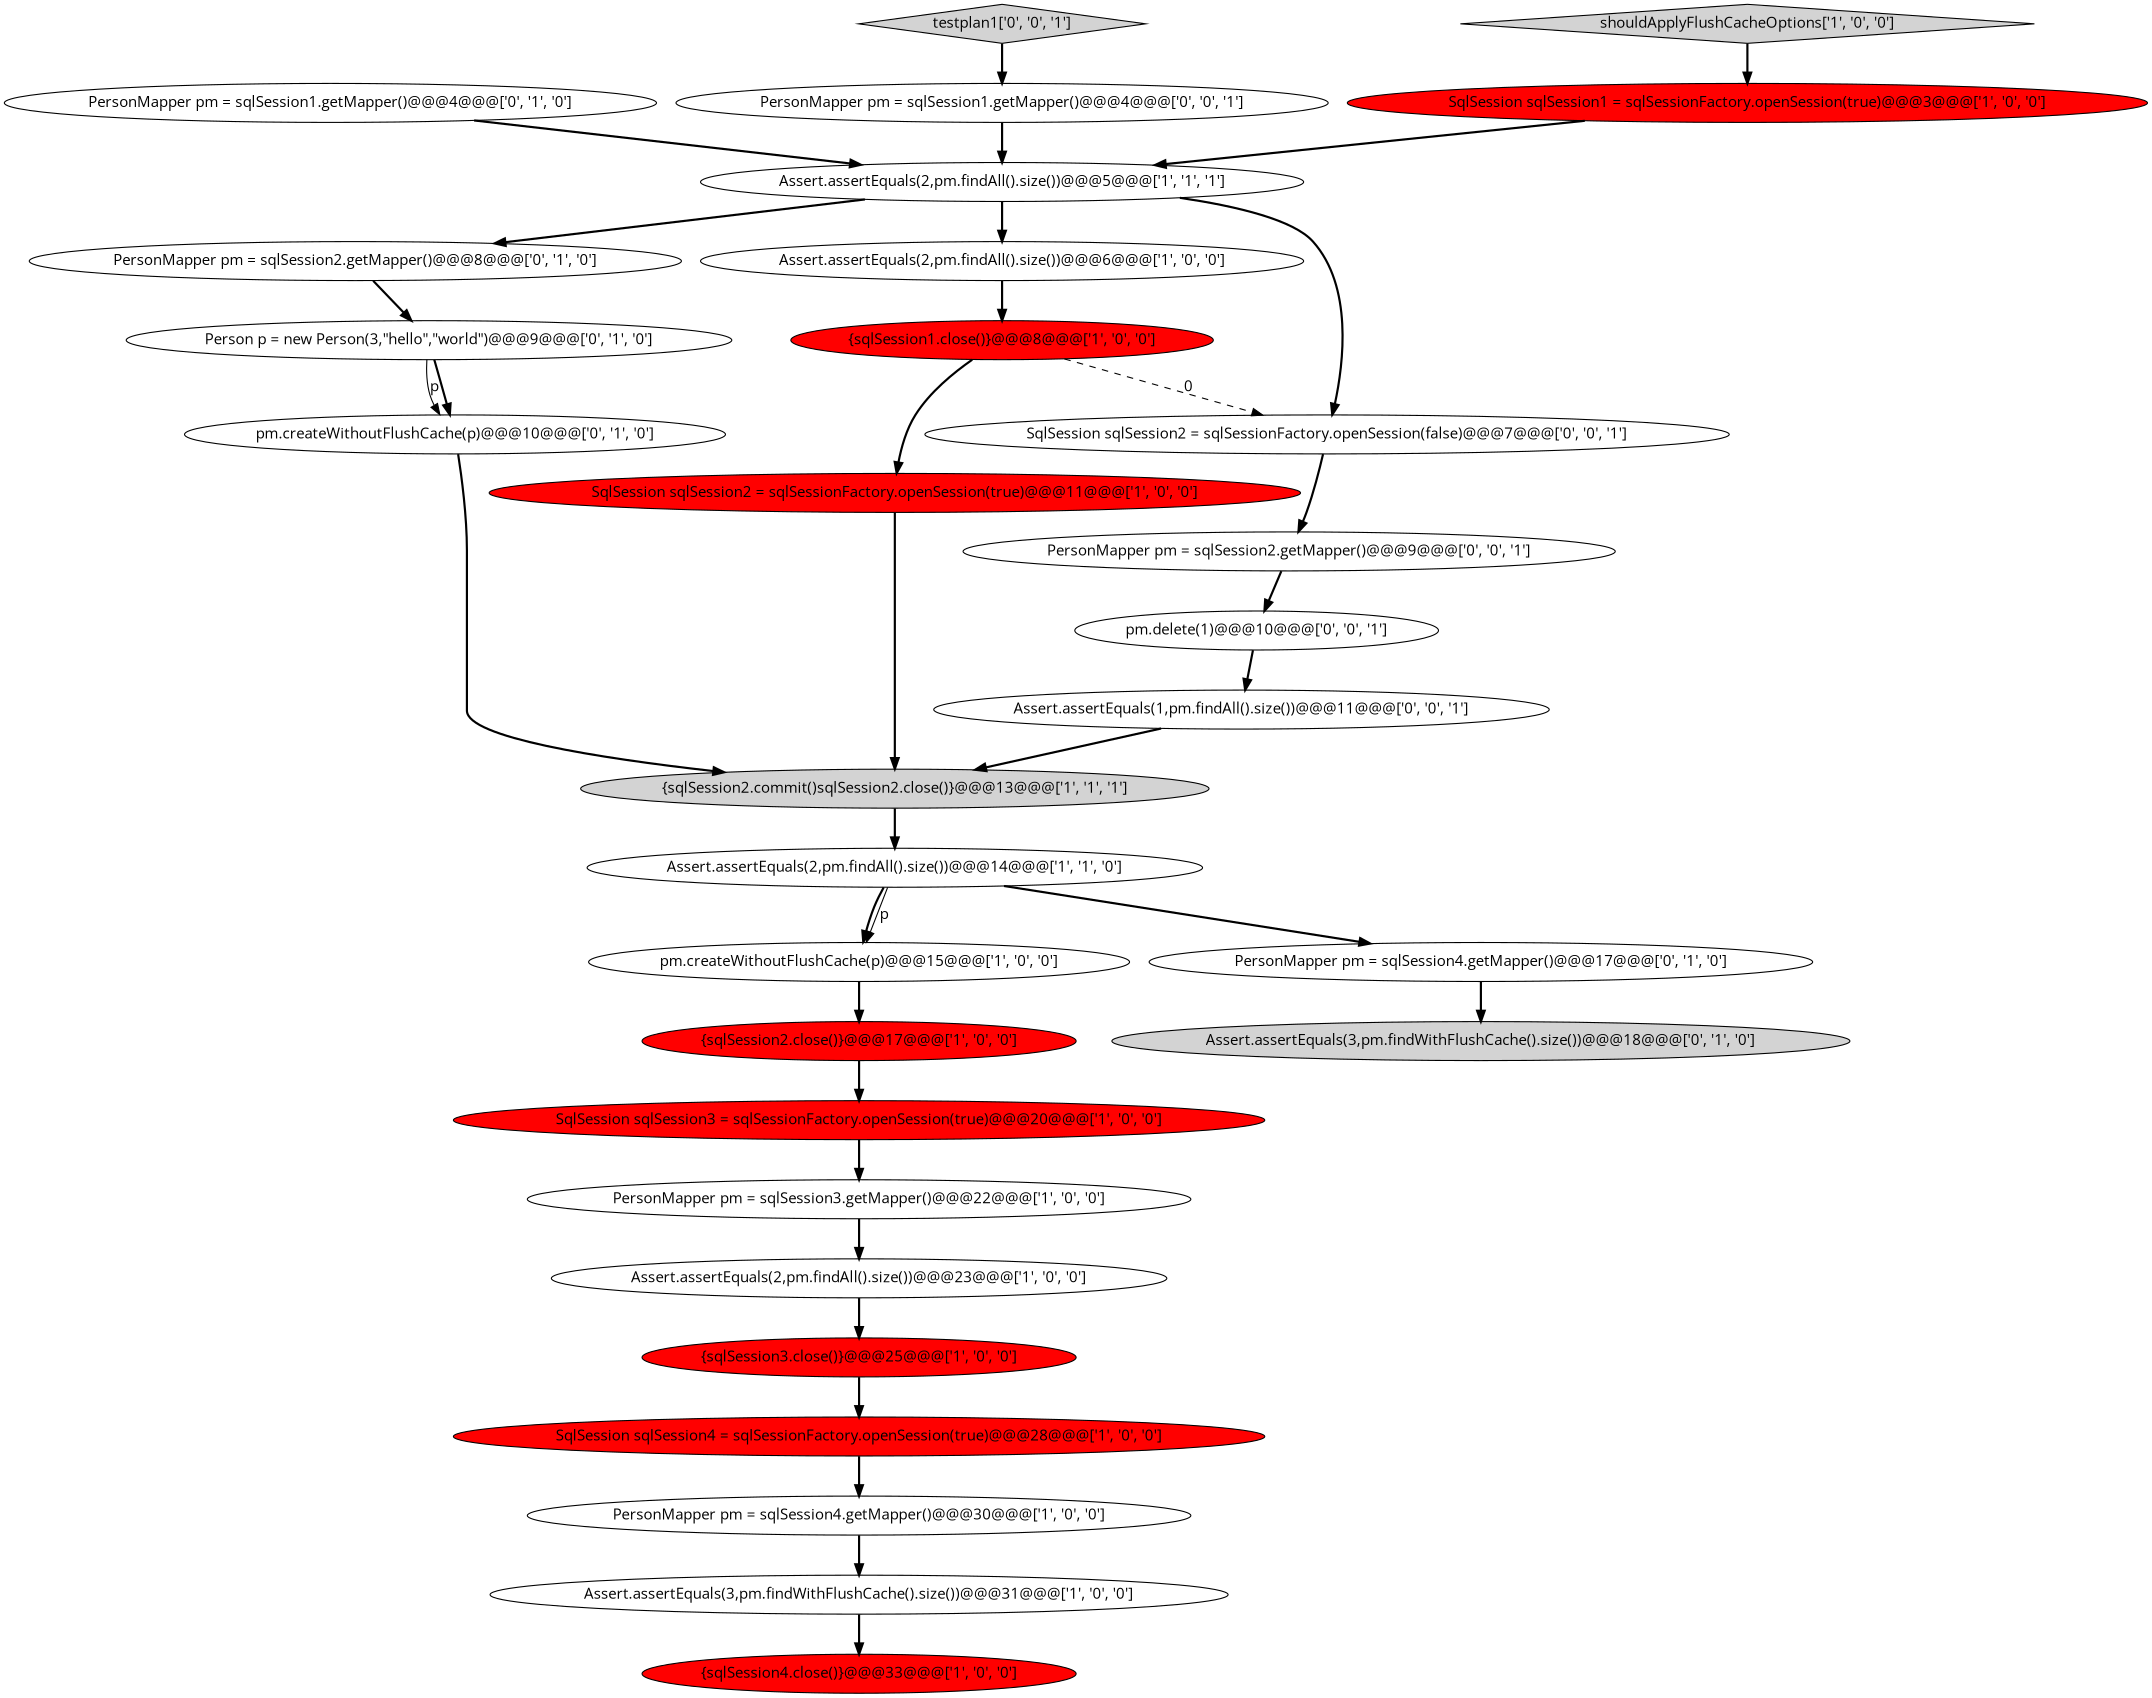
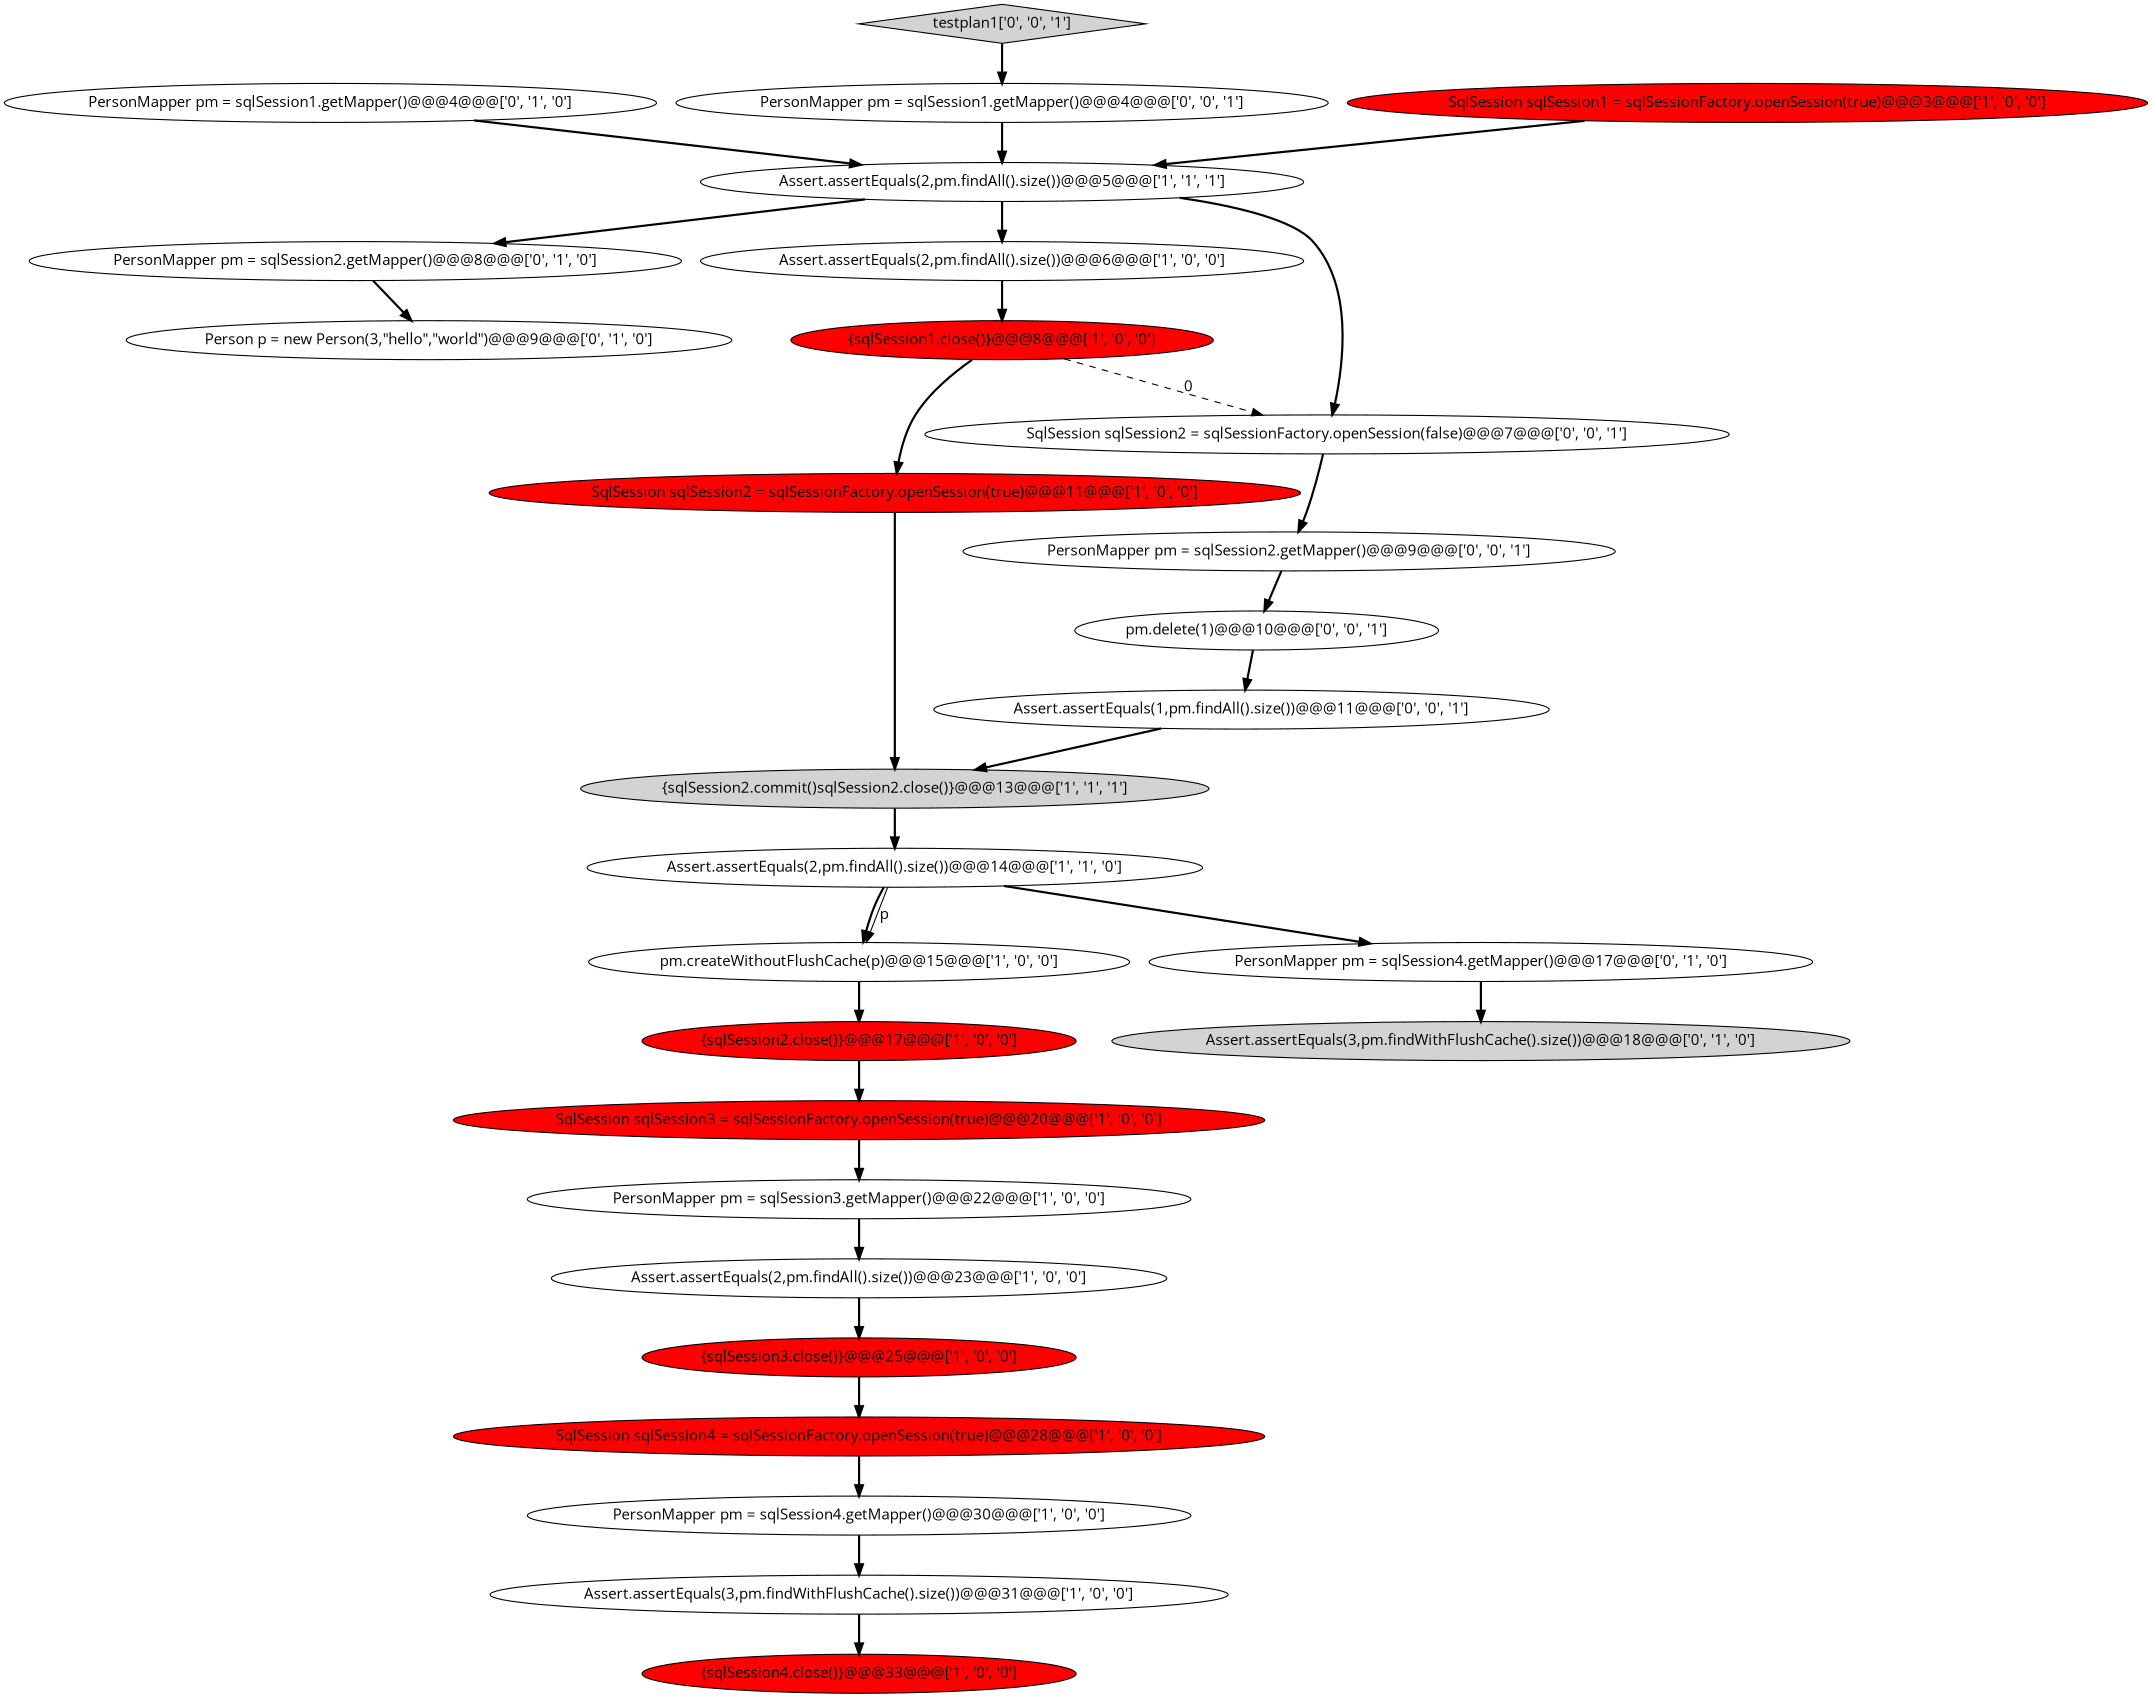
node "shouldApplyFlushCacheOptions['1', '0', '0']": removed
node "pm.createWithoutFlushCache(p)@@@10@@@['0', '1', '0']": removed
